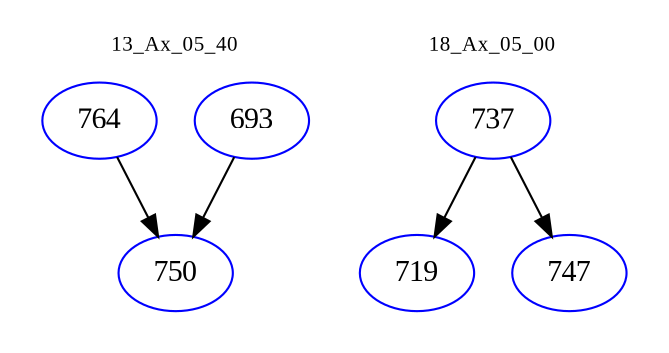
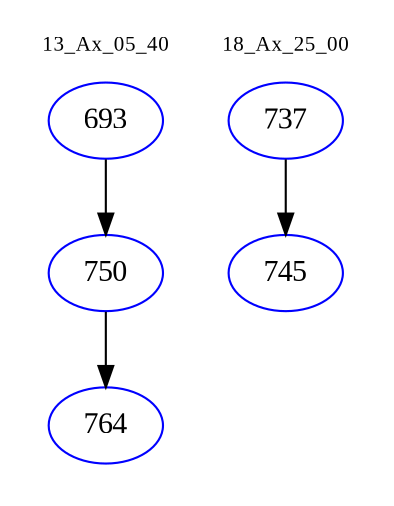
cluster "18_Ax_05_00": label "18_Ax_05_00" -> "18_Ax_25_00"
edge "764" -> "750": reversed
node "719": removed
node "747": label "747" -> "745"
